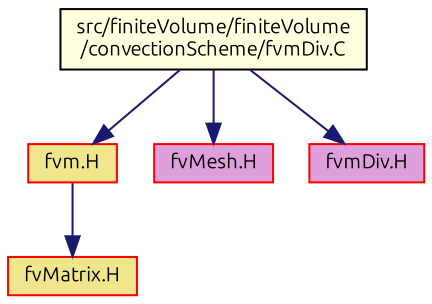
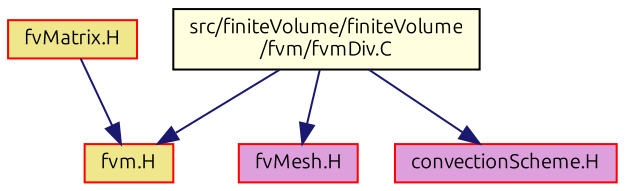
node "src/finiteVolume/finiteVolume /convectionScheme/fvmDiv.C": label "src/finiteVolume/finiteVolume /convectionScheme/fvmDiv.C" -> "src/finiteVolume/finiteVolume /fvm/fvmDiv.C"
node "fvmDiv.H": label "fvmDiv.H" -> "convectionScheme.H"
edge "fvm.H" -> "fvMatrix.H": reversed
